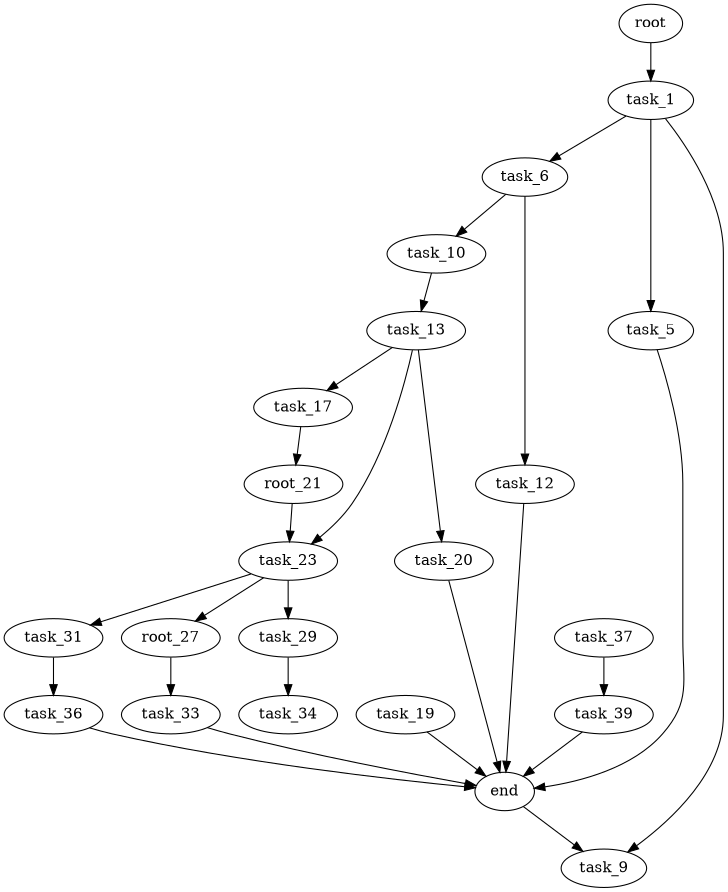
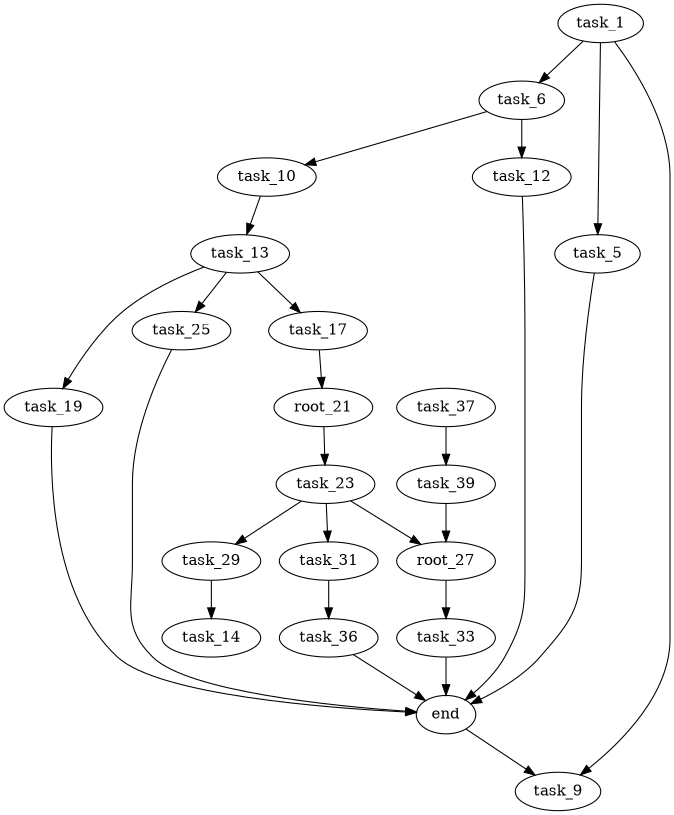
node "root": removed
edge "task_13" -> "task_23": now "task_13" -> "task_19"
node "task_20": label "task_20" -> "task_25"
node "task_34": label "task_34" -> "task_14"
edge "task_39" -> "end": now "task_39" -> "root_27"
